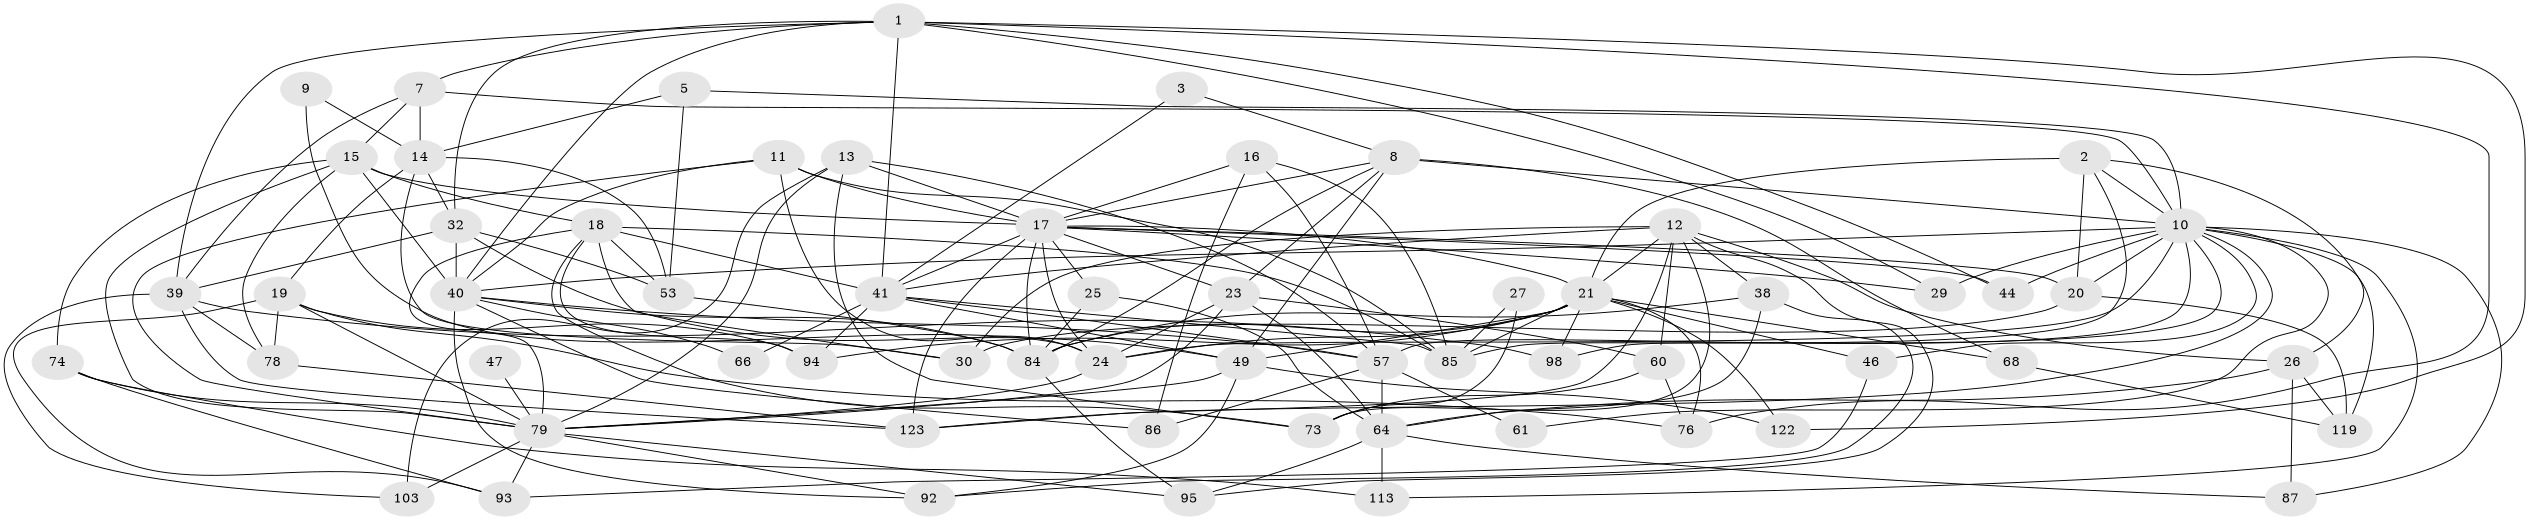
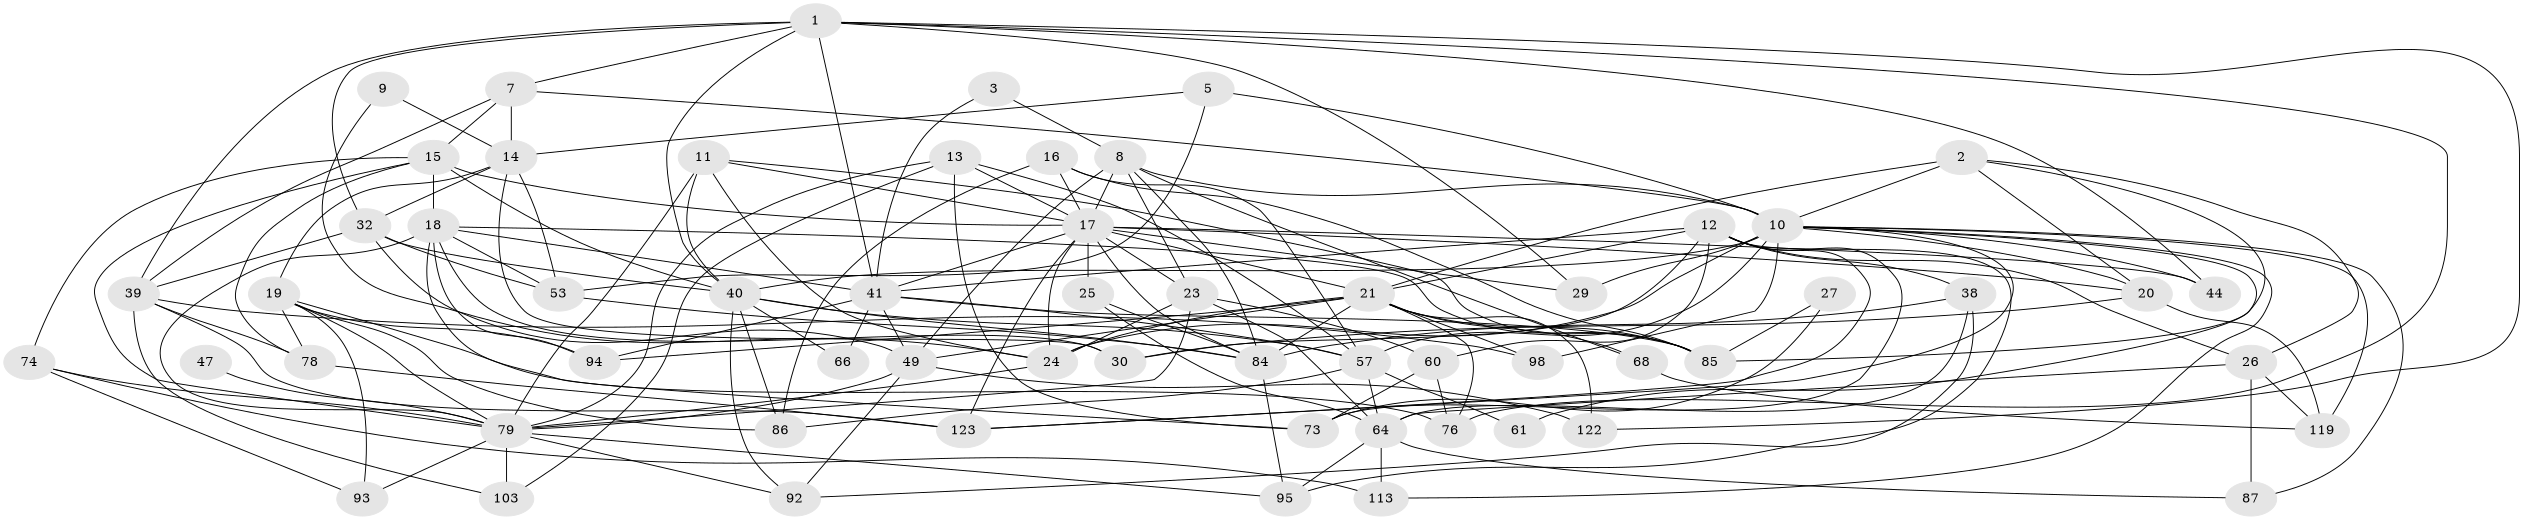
node "46": removed
edge "19" -- "86": added
